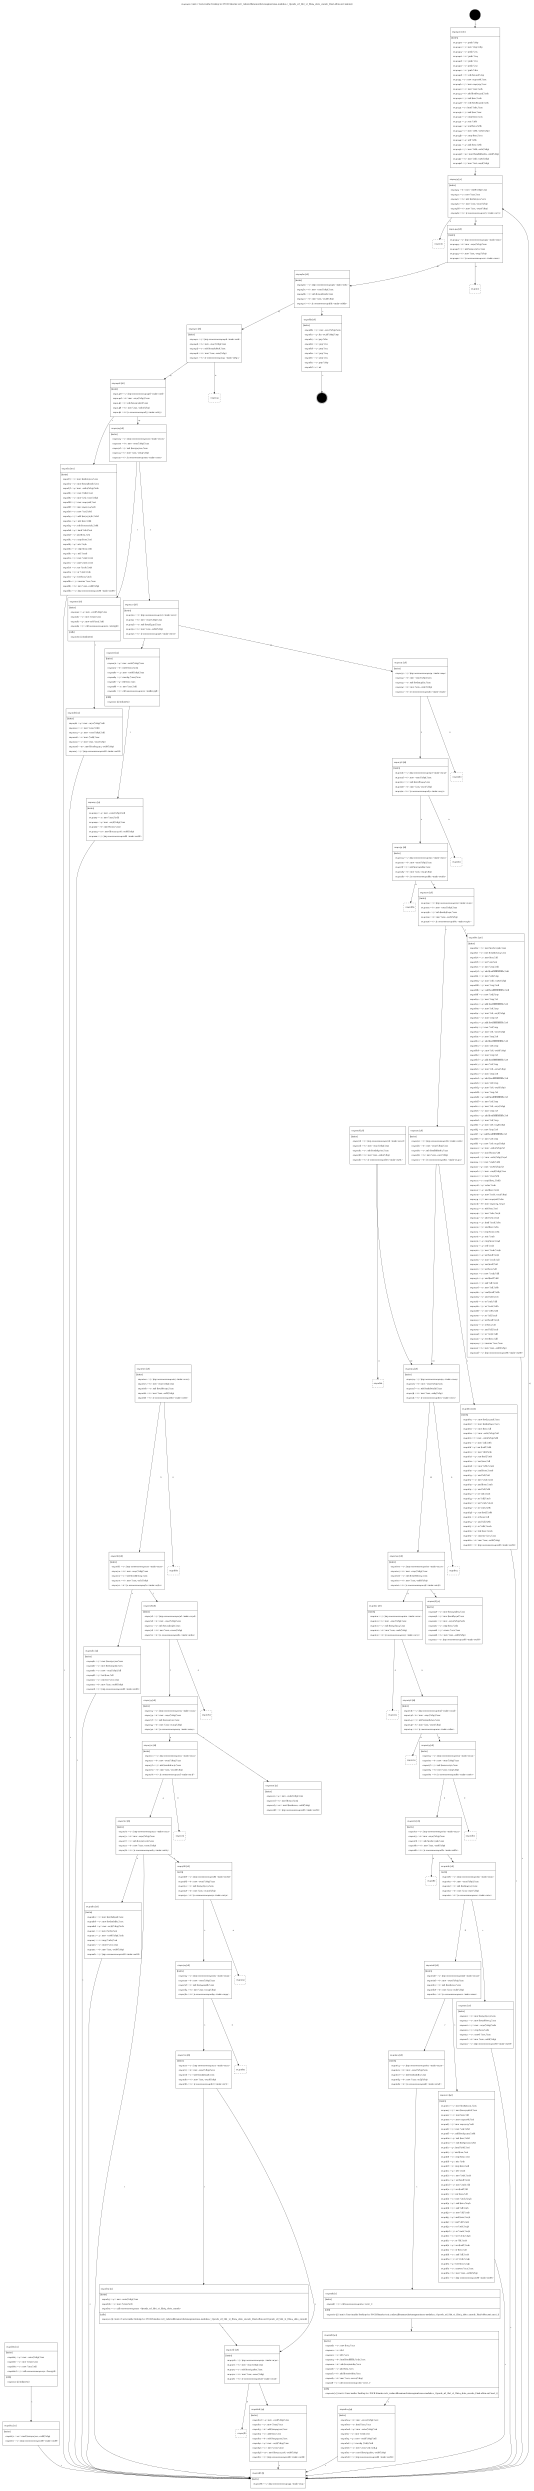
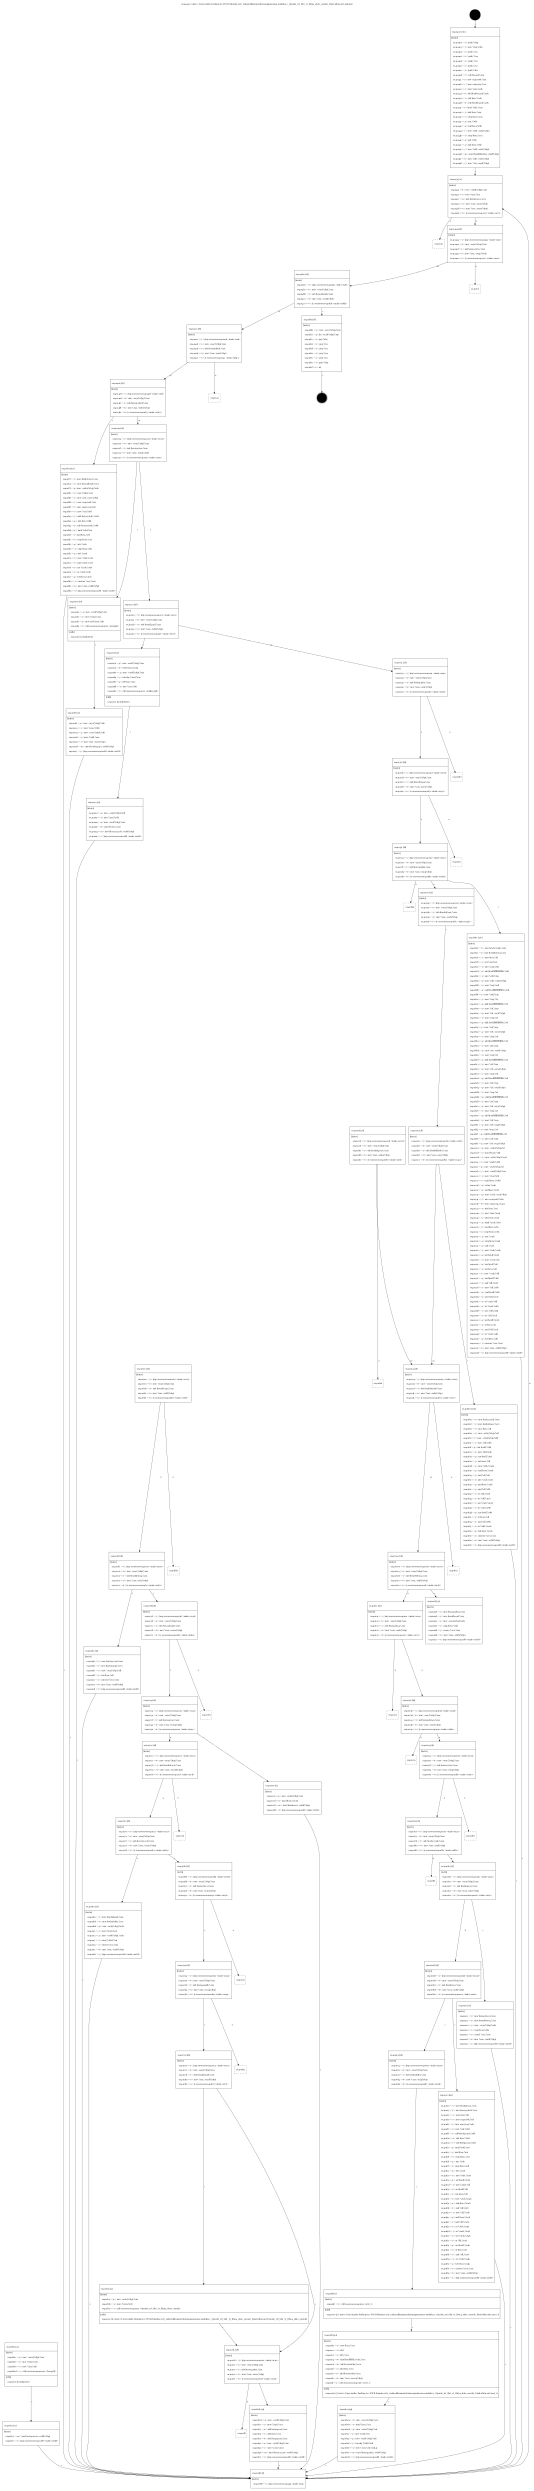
edge "0x401590 [28]" -> "0x40186c [326]": now "0x401574 [28]" -> "0x40186c [326]"
edge "0x40176c [28]" -> "0x402088 [5]": now "0x401ec9 [25]" -> "0x402088 [5]"
